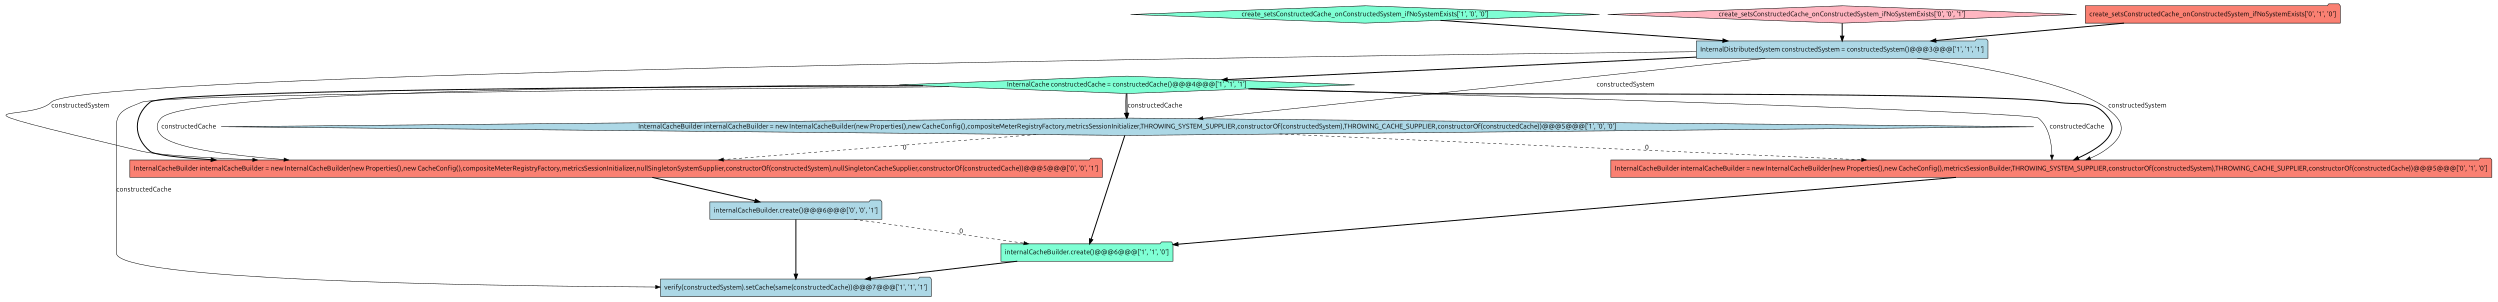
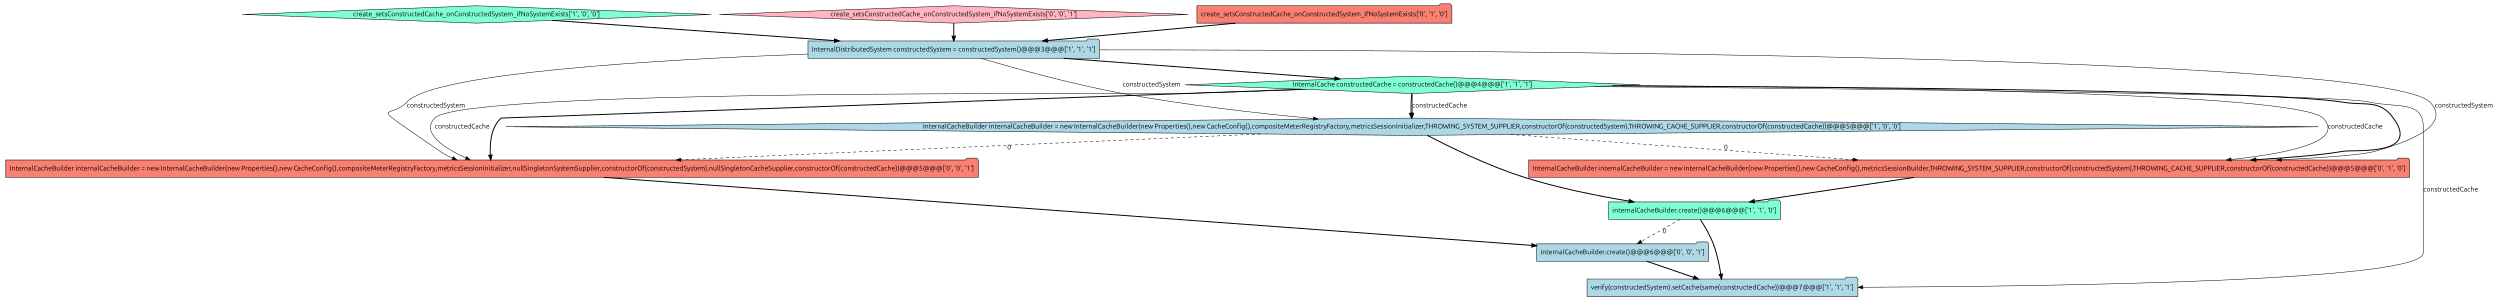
edge "internalCacheBuilder.create()@@@6@@@['0', '0', '1']" -> "internalCacheBuilder.create()@@@6@@@['1', '1', '0']": reversed
